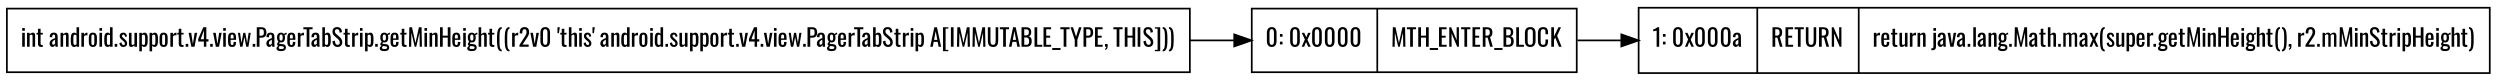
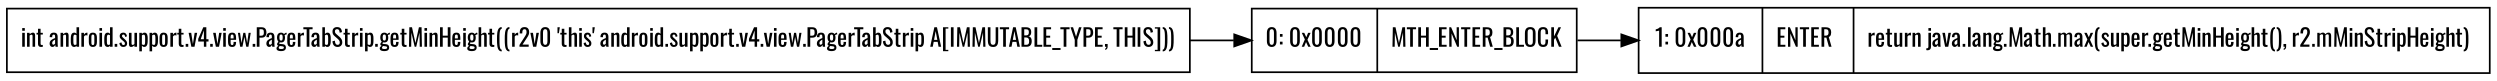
node "1: 0x000a": text "RETURN" -> "ENTER"
